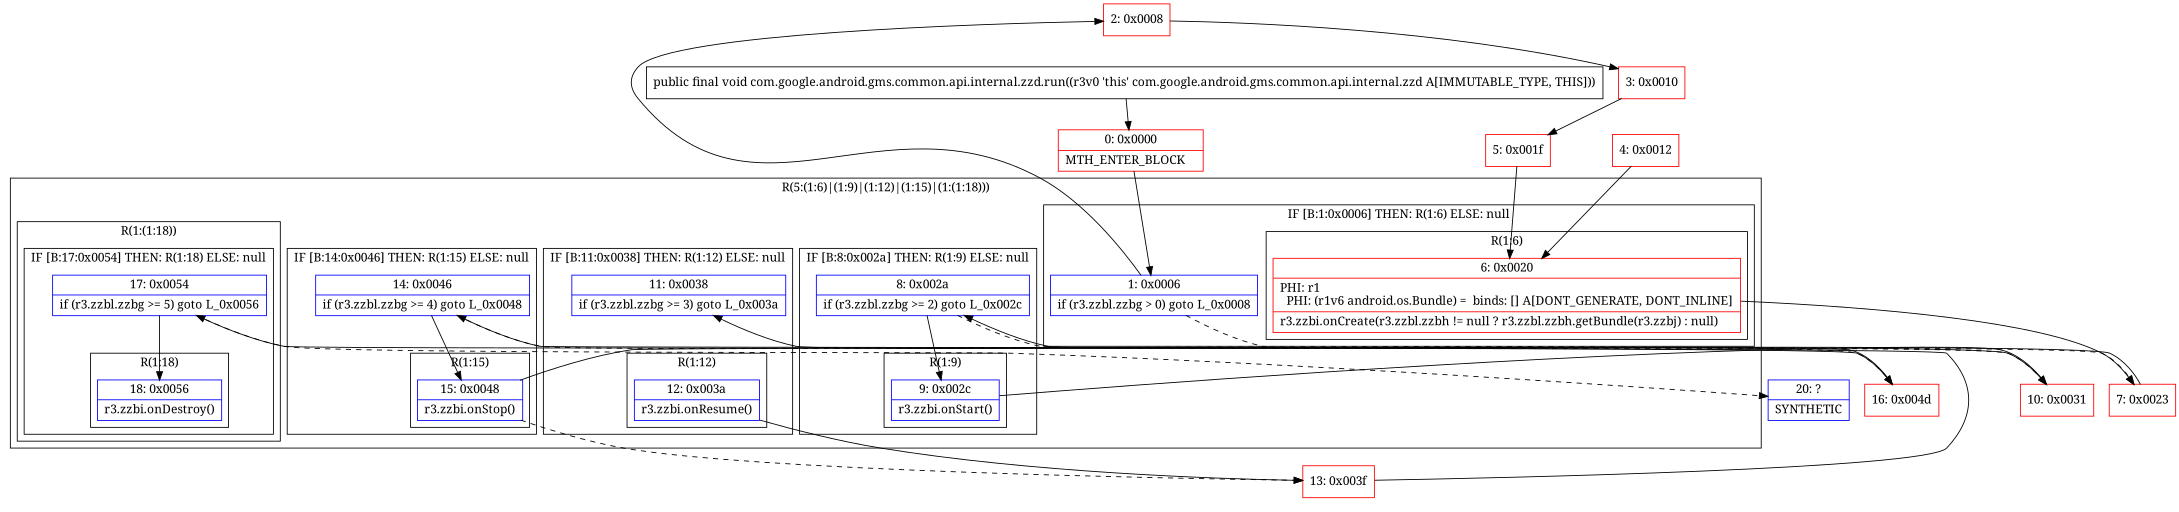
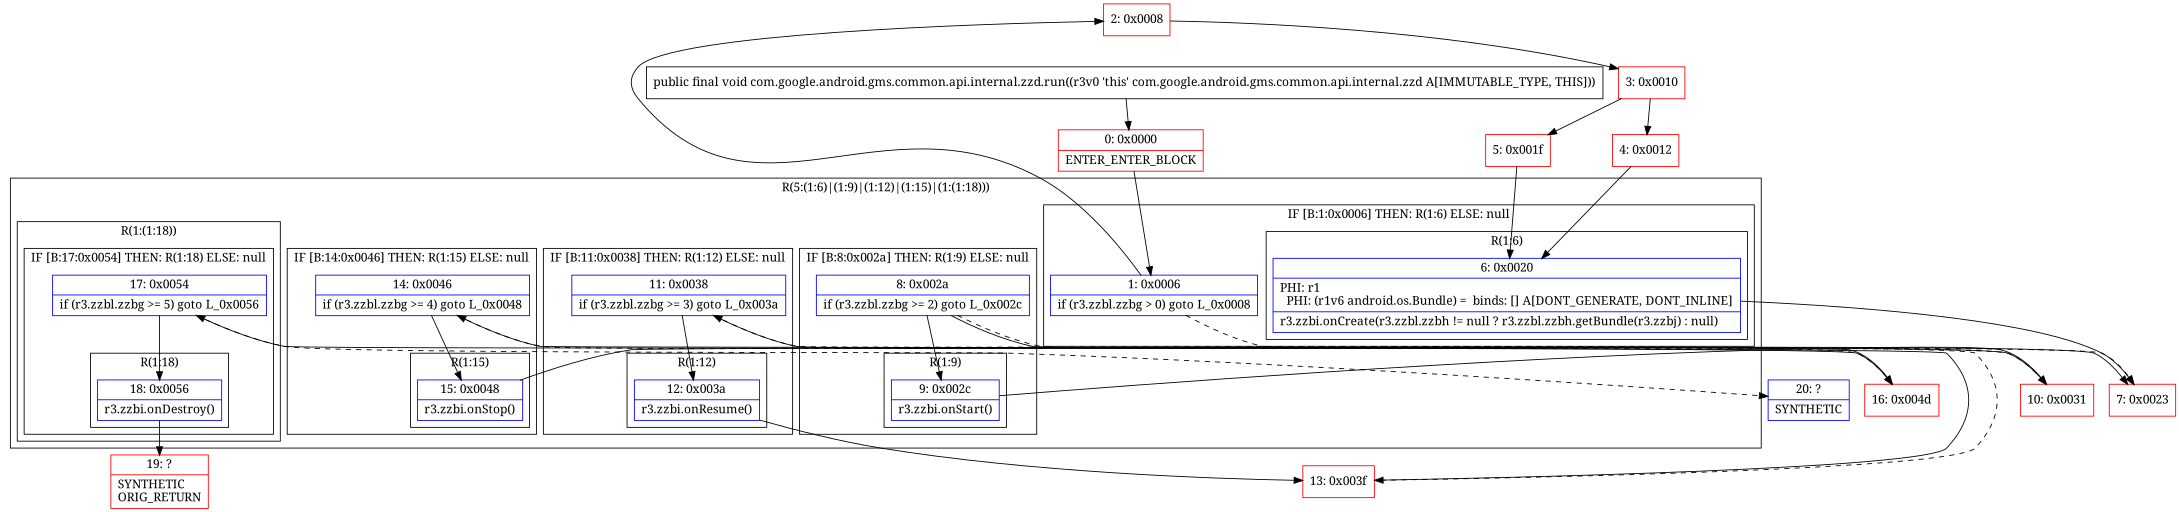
edge "3: 0x0010" -> "4: 0x0012": added
node "0: 0x0000": text "MTH_ENTER_BLOCK" -> "ENTER_ENTER_BLOCK"
node "6: 0x0020": color red -> blue
edge "11: 0x0038" -> "12: 0x003a": added
edge "7: 0x0023" -> "8: 0x002a": reversed
edge "15: 0x0048" -> "13: 0x003f": now "11: 0x0038" -> "13: 0x003f"
node "19: ?": added
